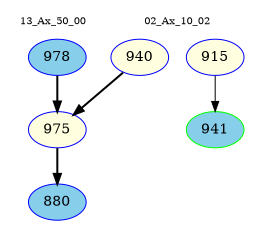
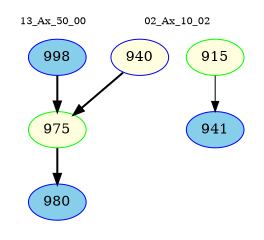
node "978": label "978" -> "998"
node "915": color blue -> green
node "975": color blue -> green
node "941": color green -> blue
node "880": label "880" -> "980"
